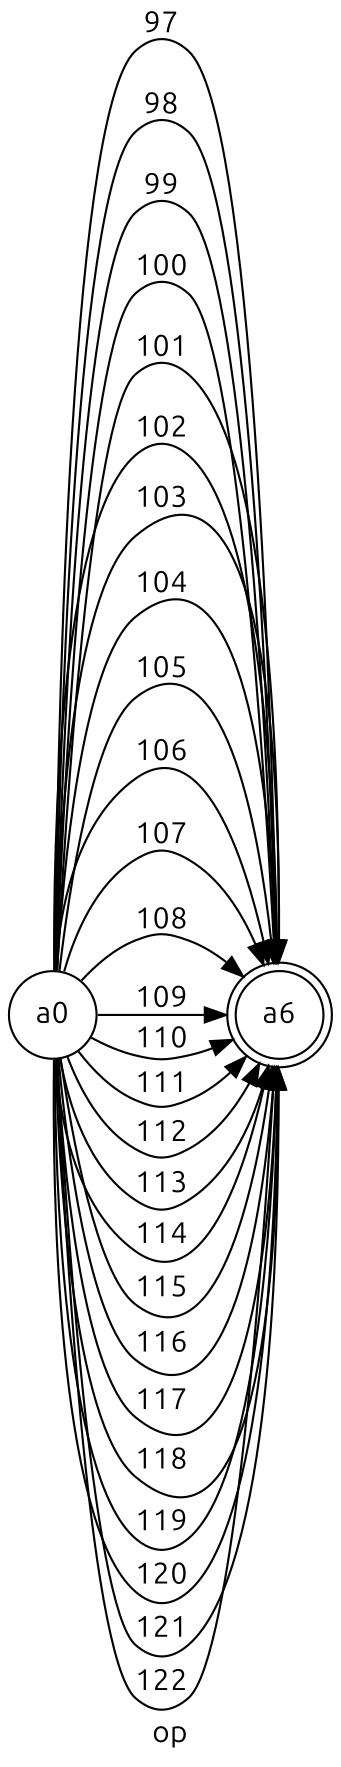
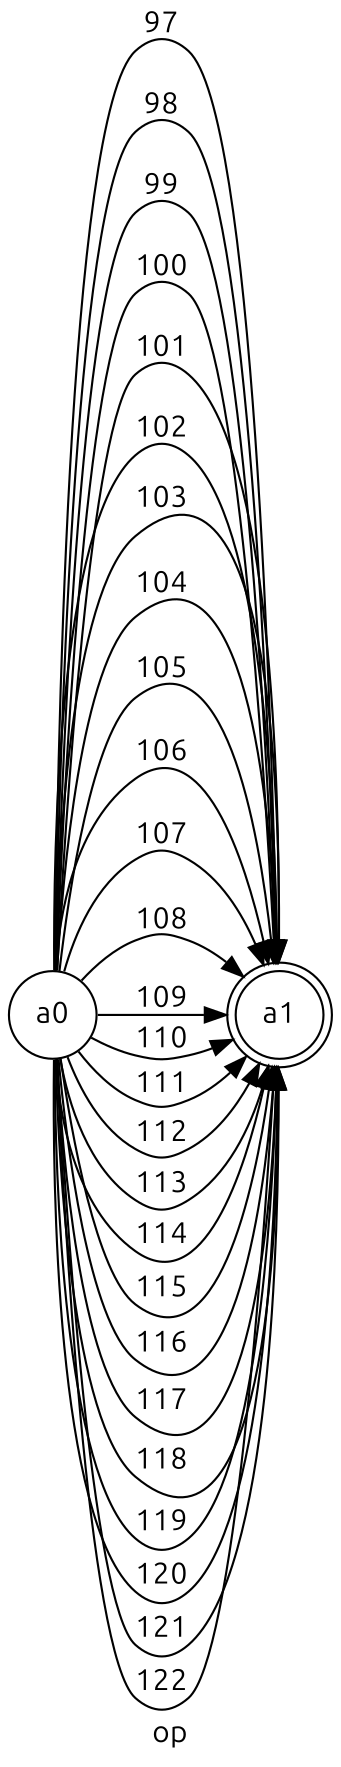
node "a6": label "a6" -> "a1"
